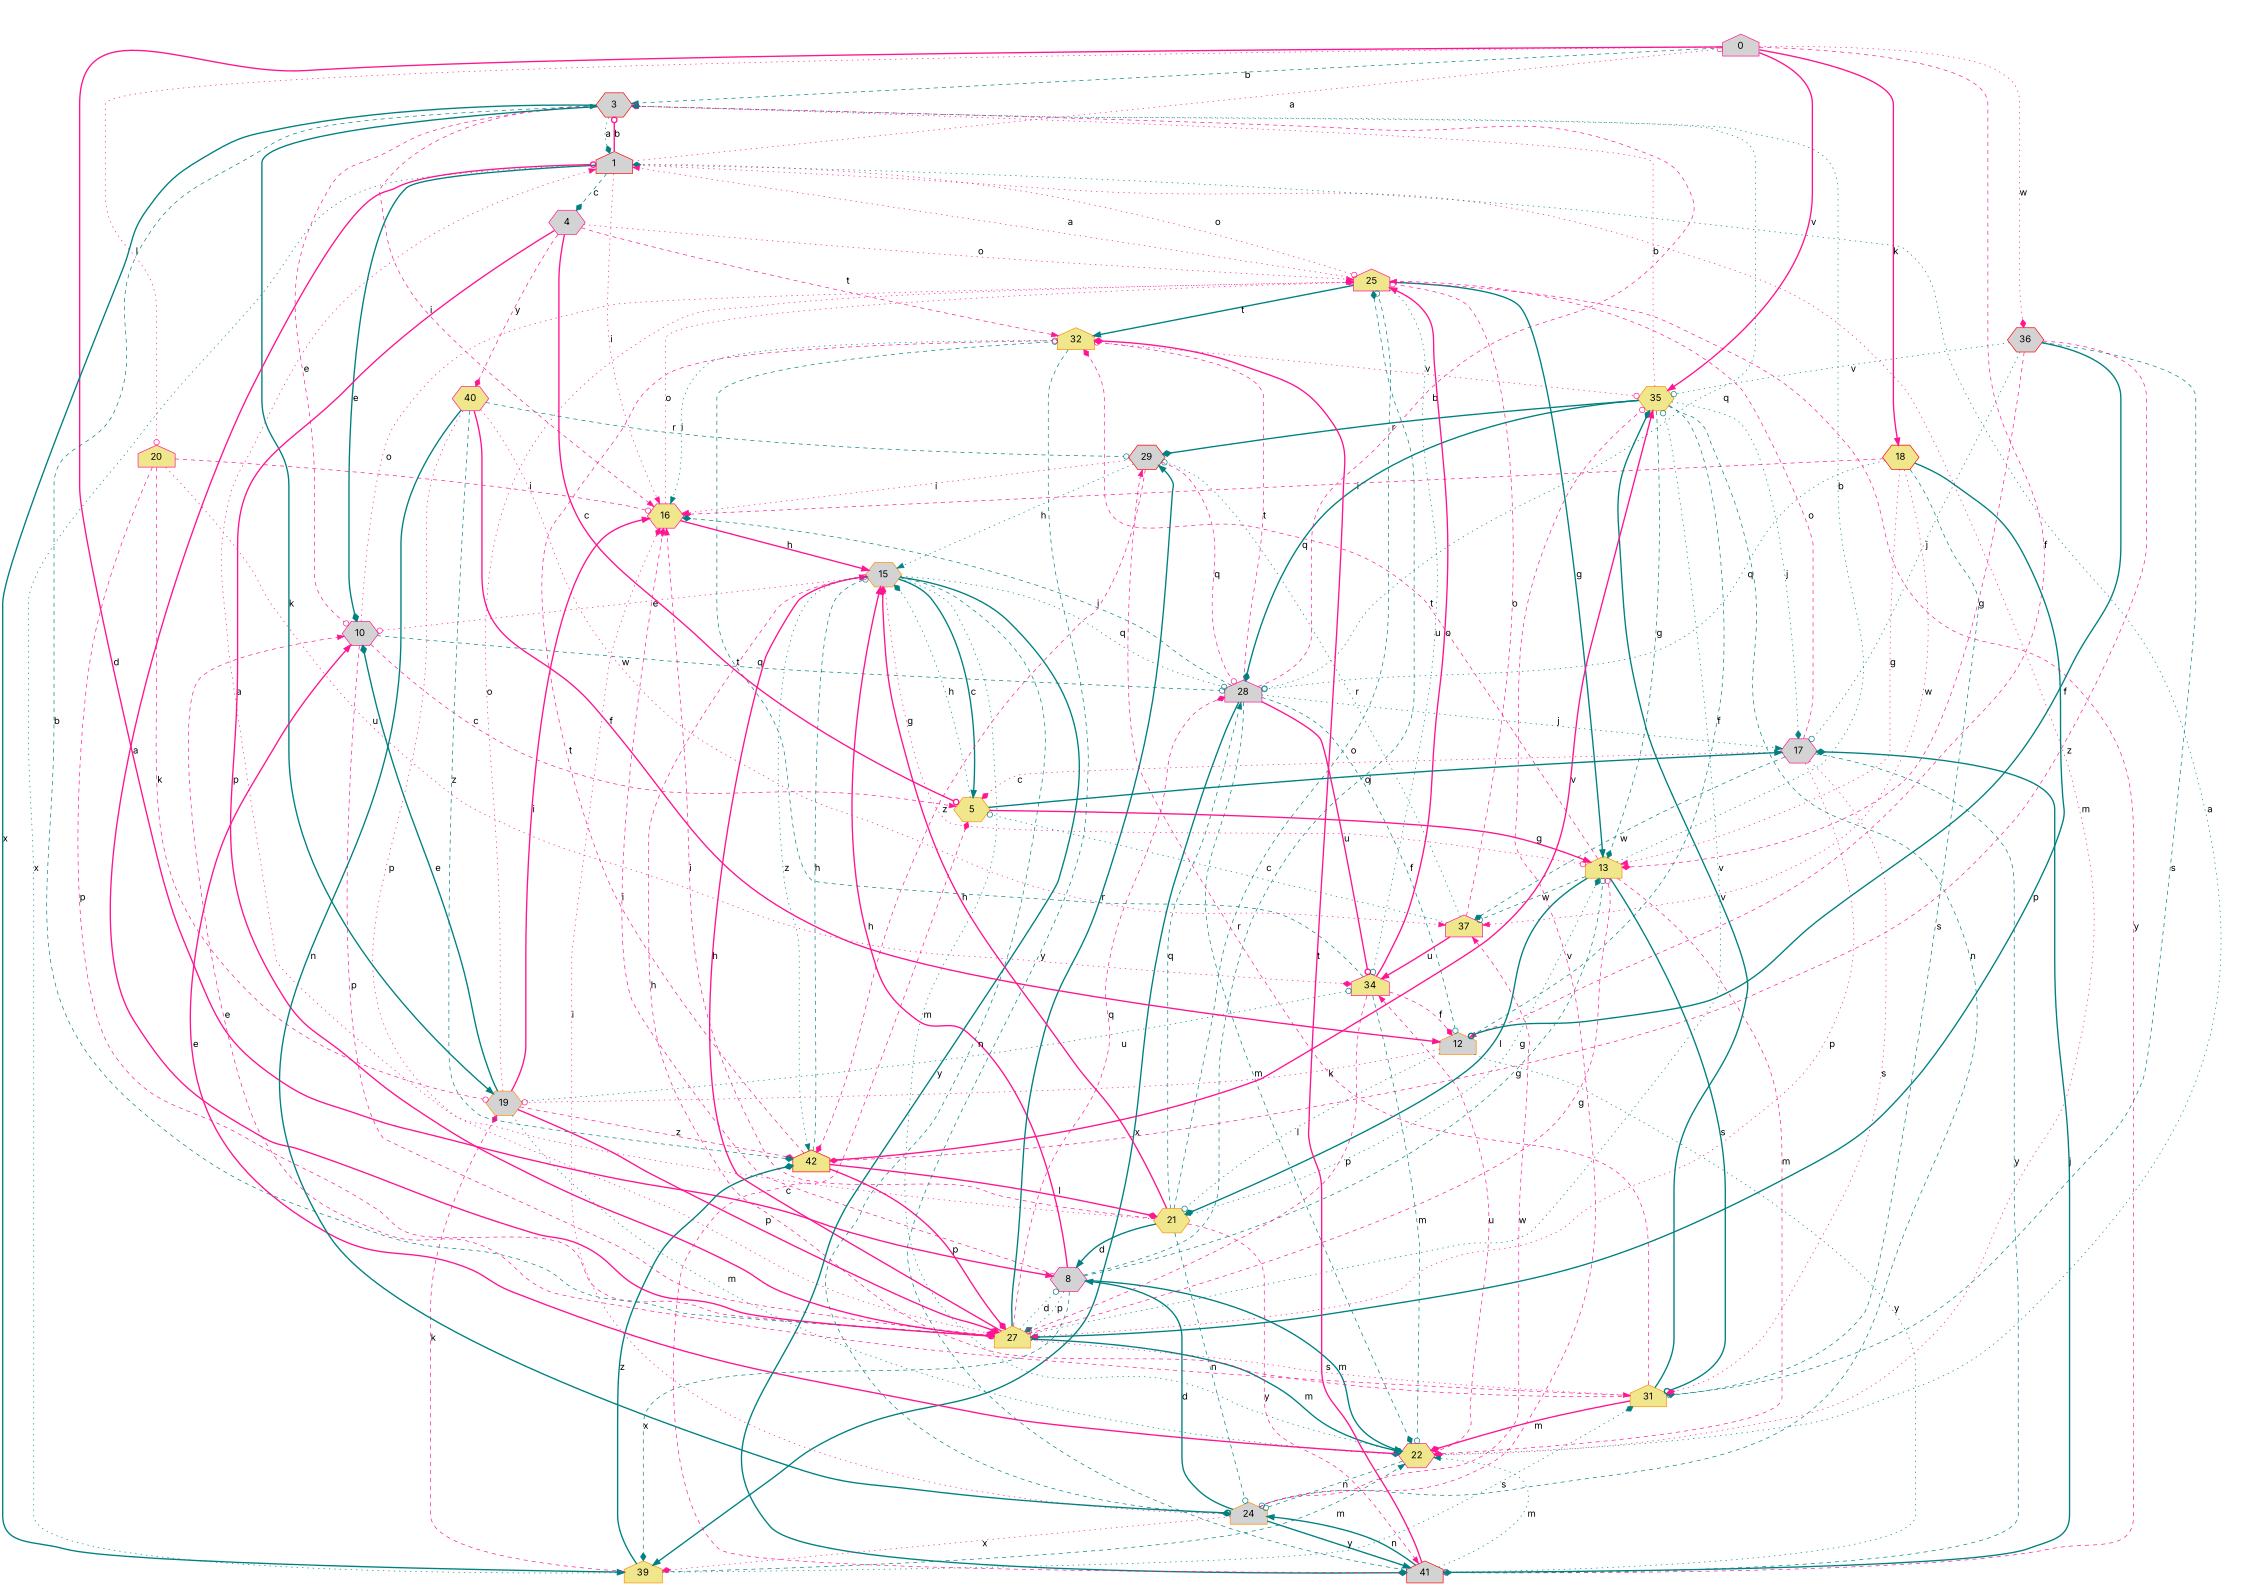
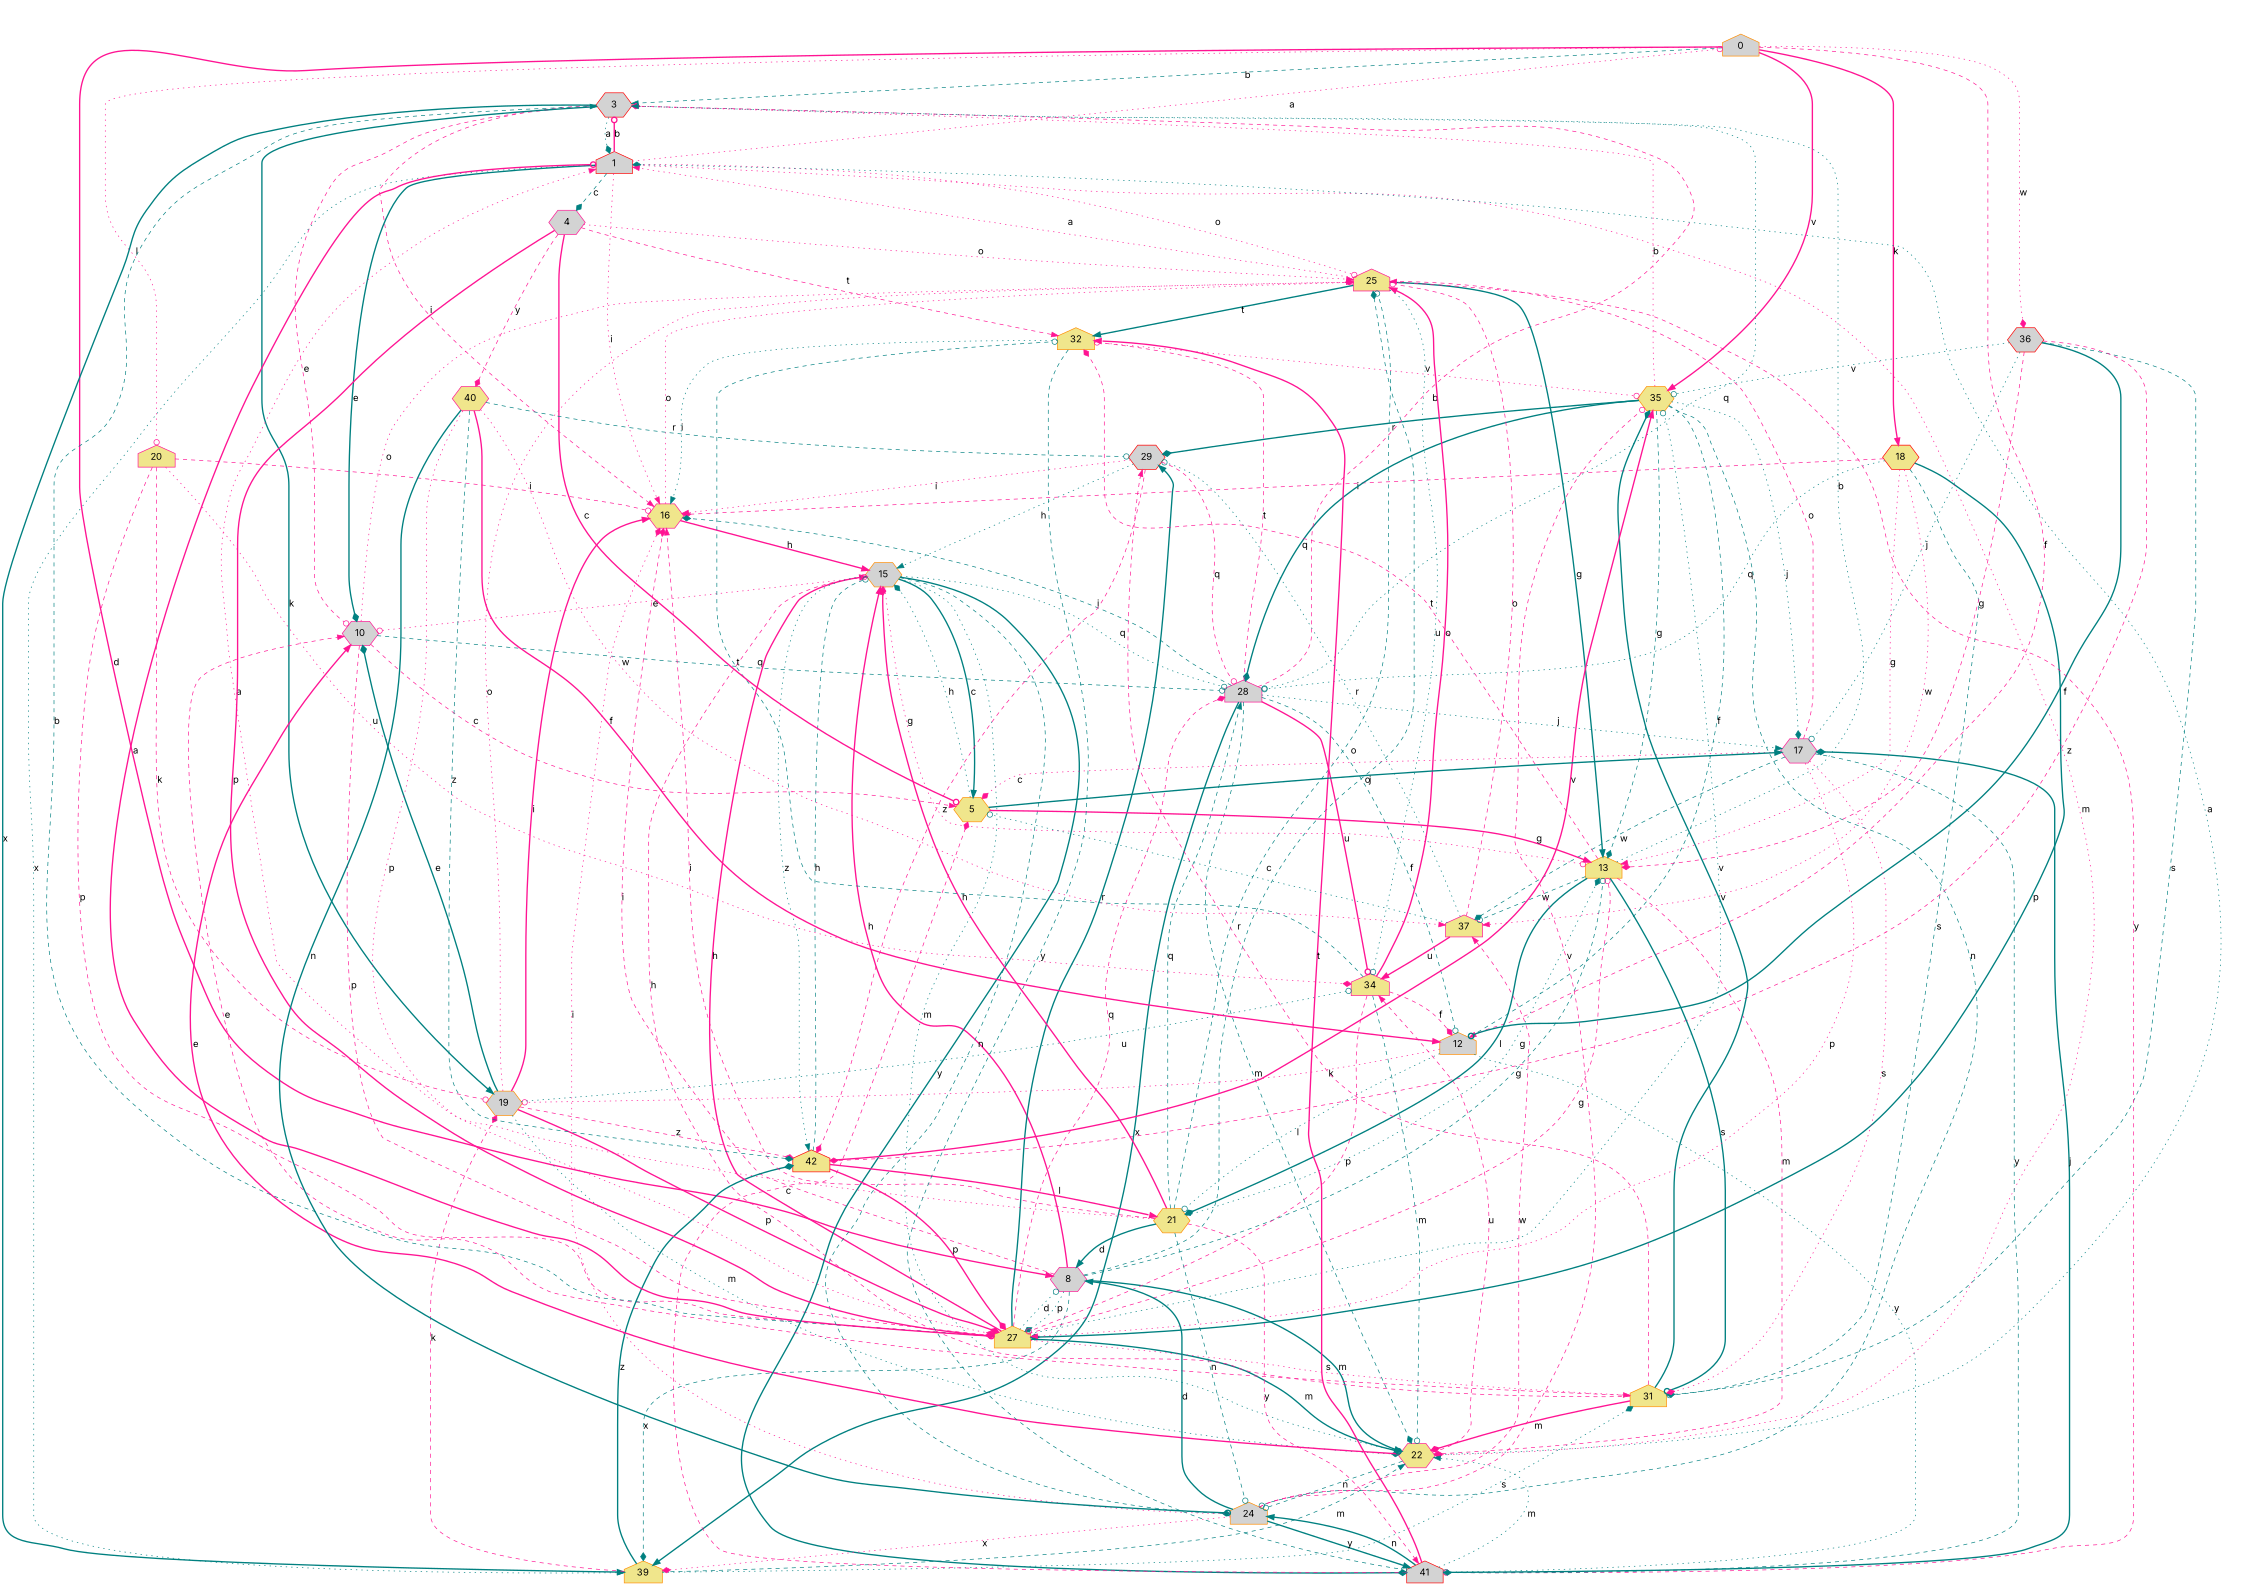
node "0": color deeppink -> darkorange
edge "42" -> "32": removed, label "t"
edge "41" -> "32": arrowhead diamond -> normal
edge "42" -> "21": arrowhead diamond -> normal
